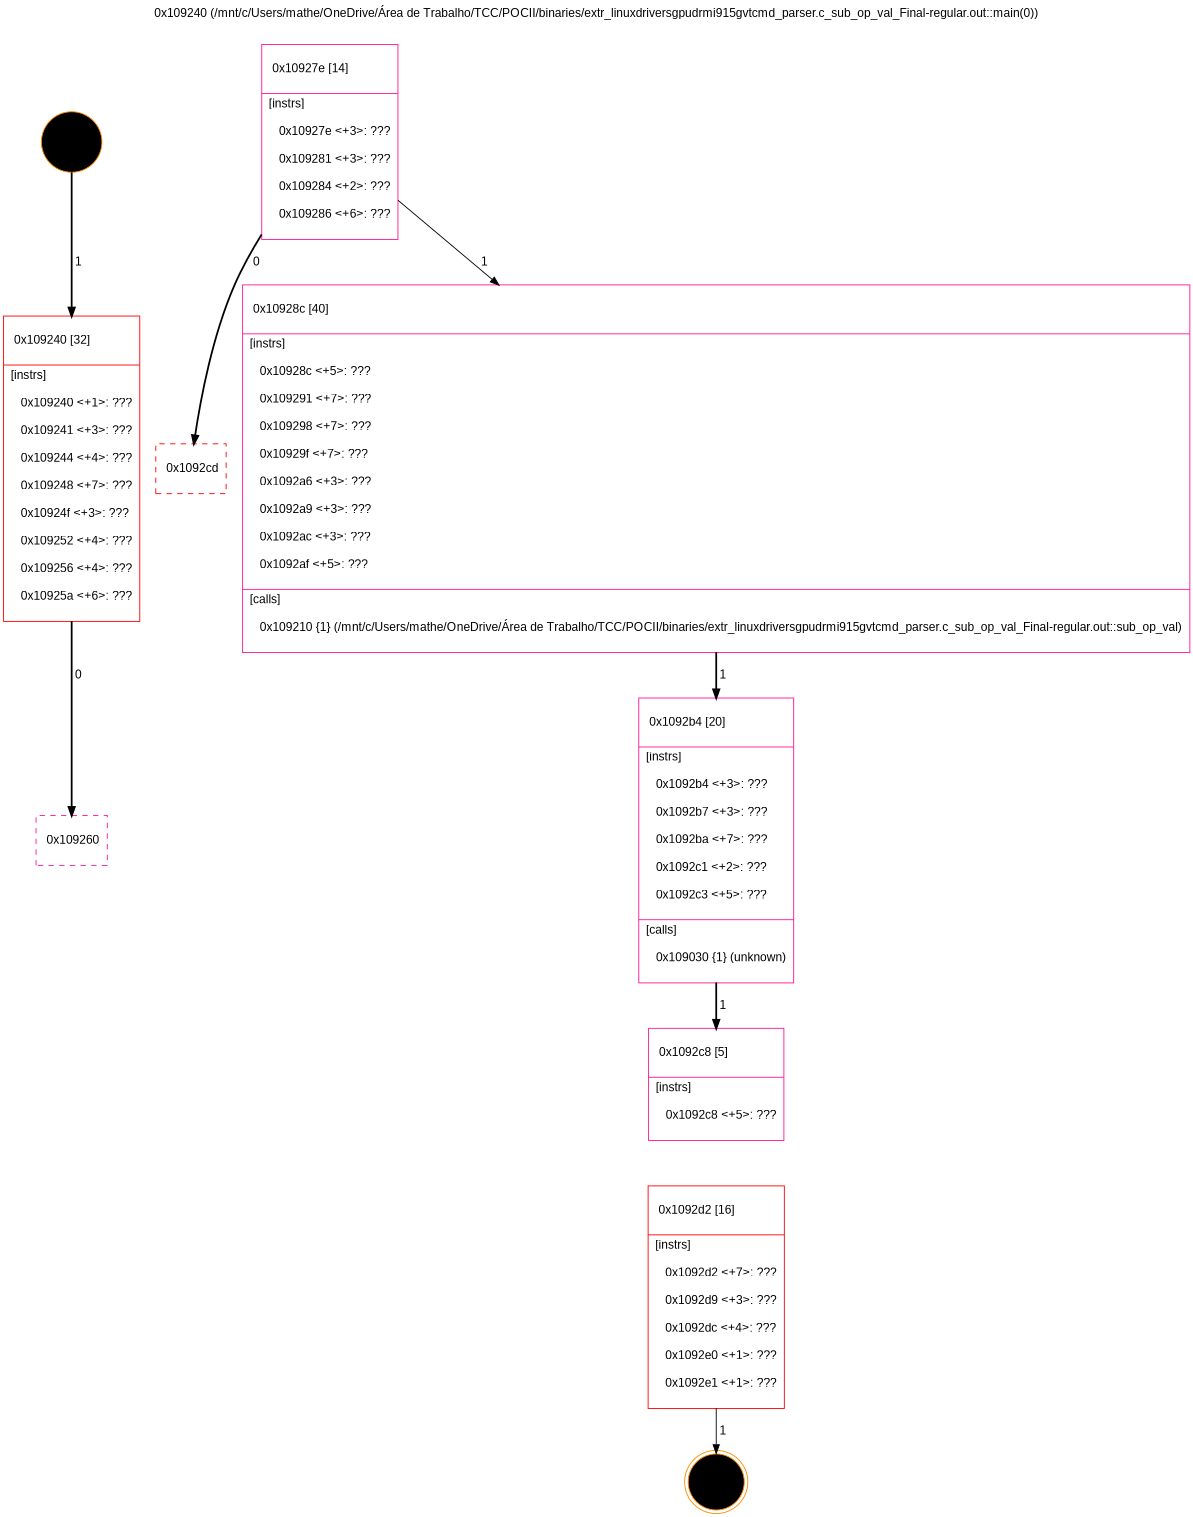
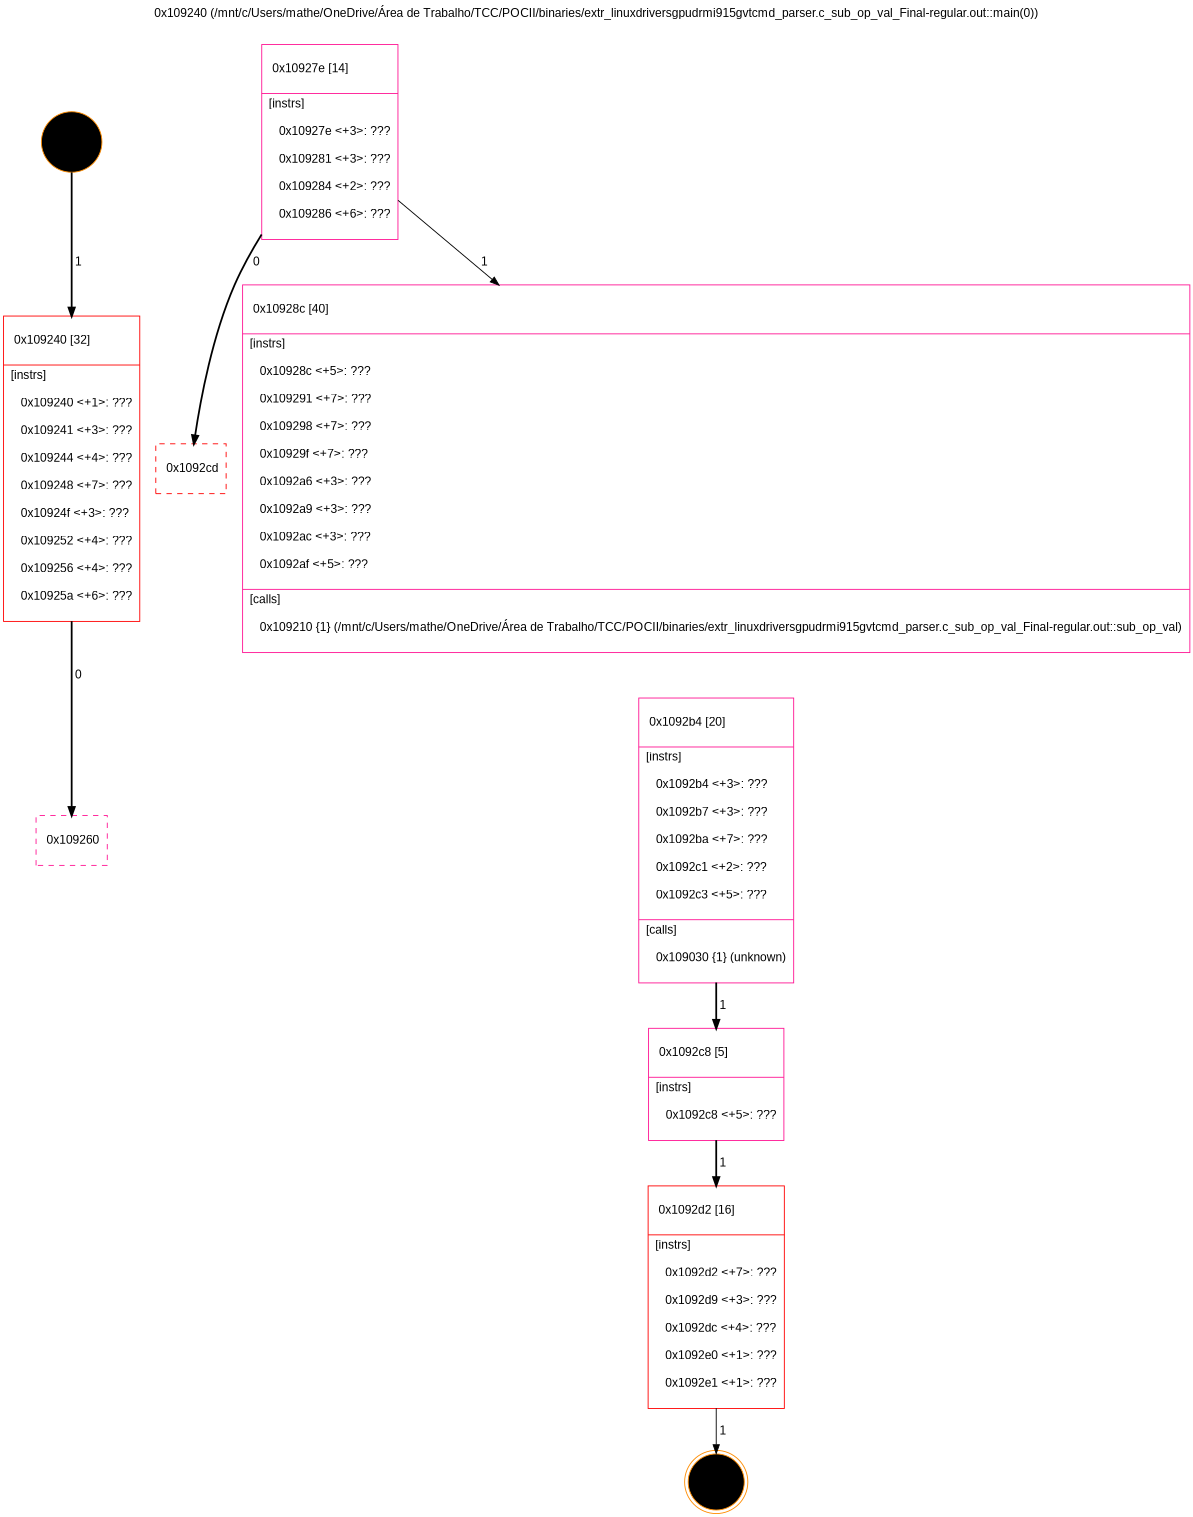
edge "0x10928c [40]" -> "0x1092b4 [20]": removed, label "1"
edge "0x1092c8 [5]" -> "0x1092d2 [16]": added, label "1"
